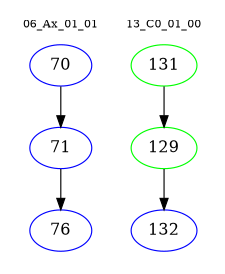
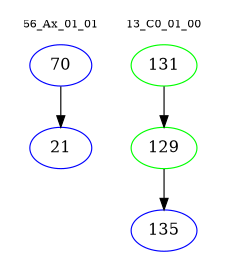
cluster "06_Ax_01_01": label "06_Ax_01_01" -> "56_Ax_01_01"
node "71": label "71" -> "21"
node "76": removed
node "132": label "132" -> "135"
